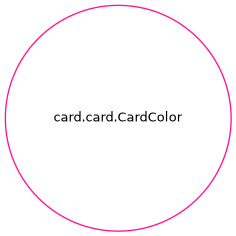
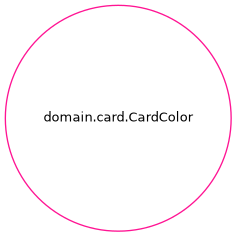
node "card.card.CardColor": label "card.card.CardColor" -> "domain.card.CardColor"
